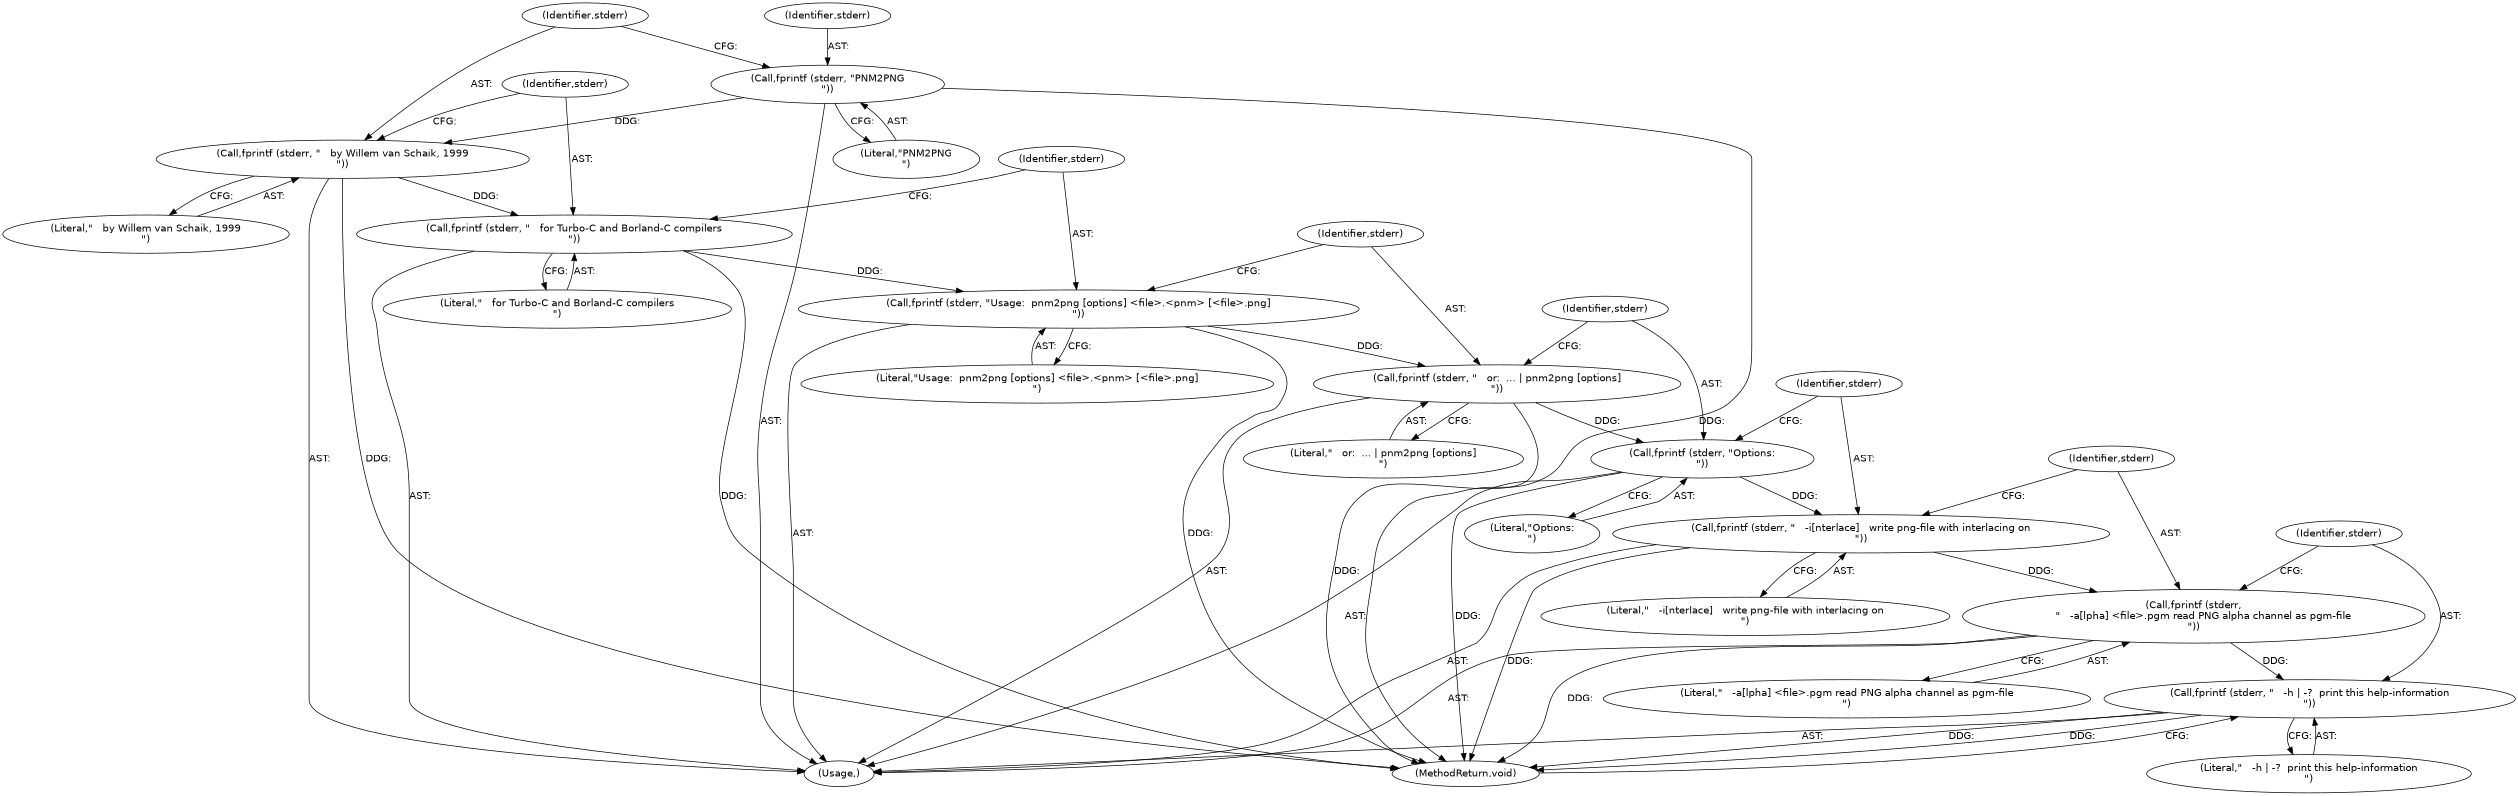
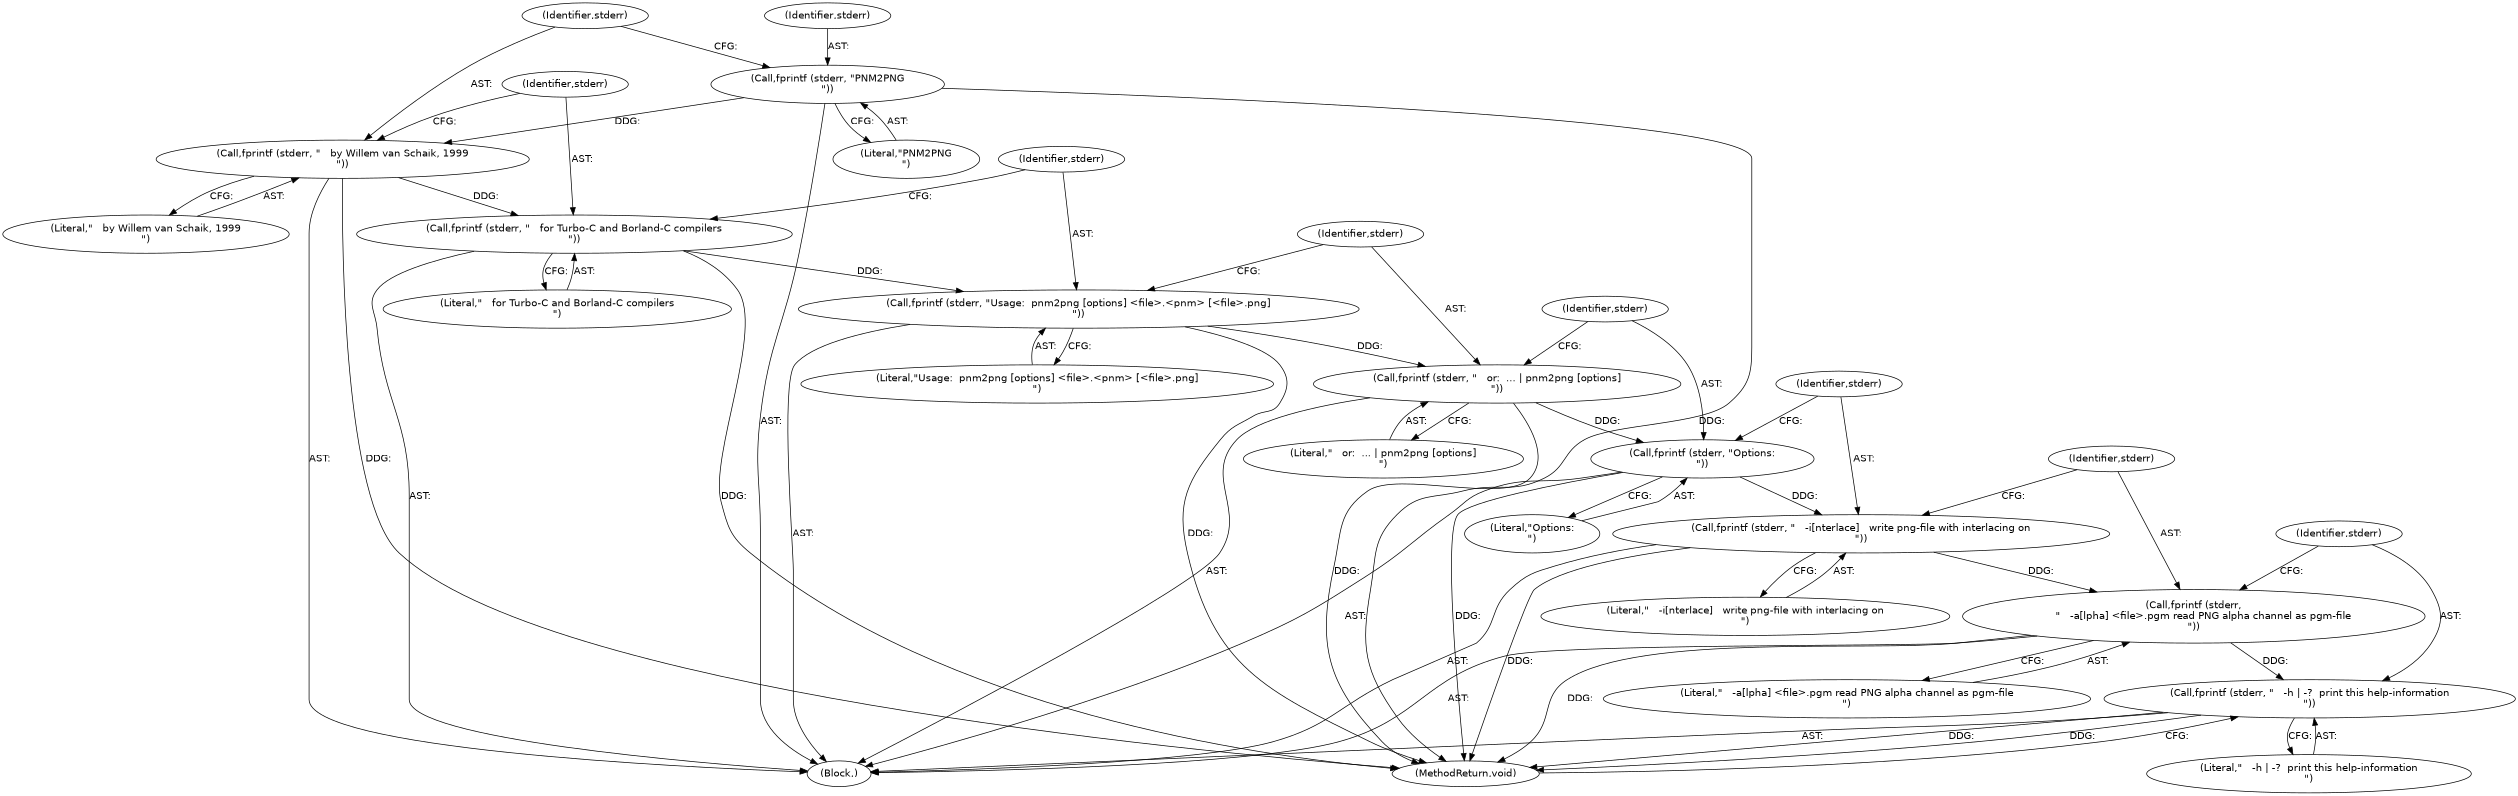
node "(Usage,)": label "(Usage,)" -> "(Block,)"
